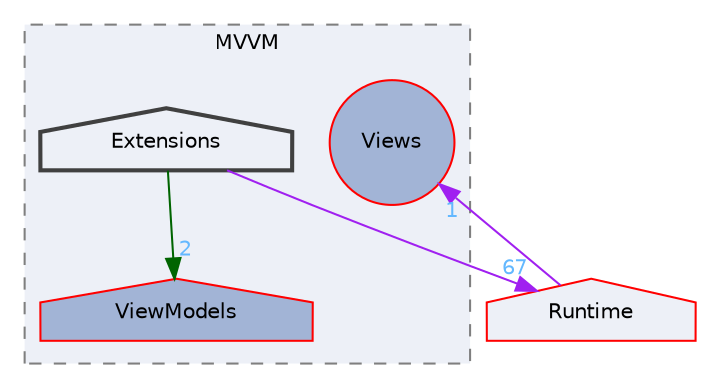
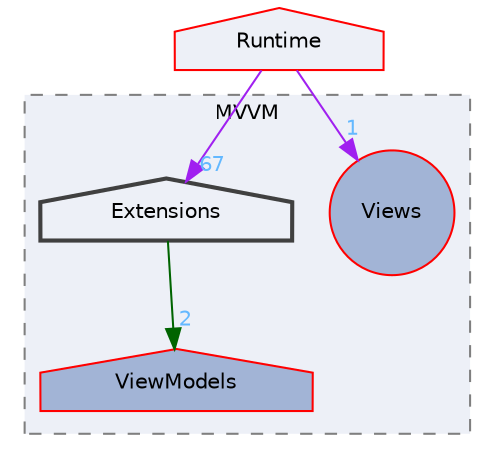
edge "Extensions" -> "Runtime": reversed
